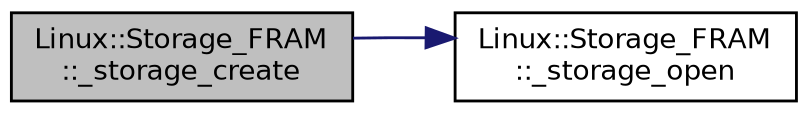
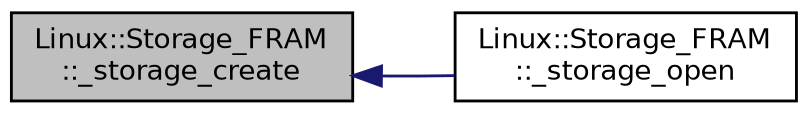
edge "Linux::Storage_FRAM ::_storage_create" -> "Linux::Storage_FRAM ::_storage_open": reversed
